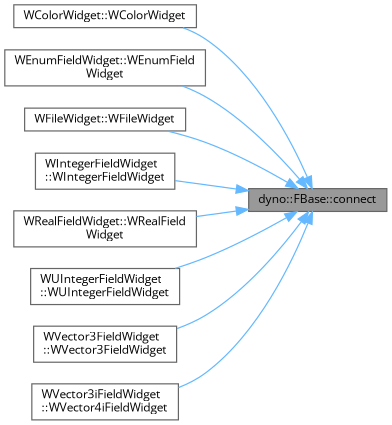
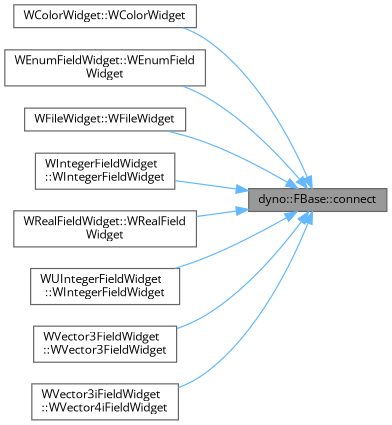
node "WUIntegerFieldWidget ::WUIntegerFieldWidget": label "WUIntegerFieldWidget ::WUIntegerFieldWidget" -> "WUIntegerFieldWidget ::WIntegerFieldWidget"
